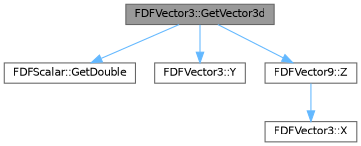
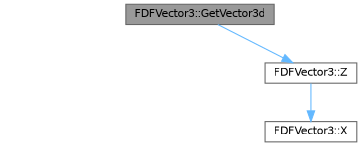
node "FDFScalar::GetDouble": removed
node "FDFVector3::Y": removed
node "FDFVector9::Z": label "FDFVector9::Z" -> "FDFVector3::Z"
